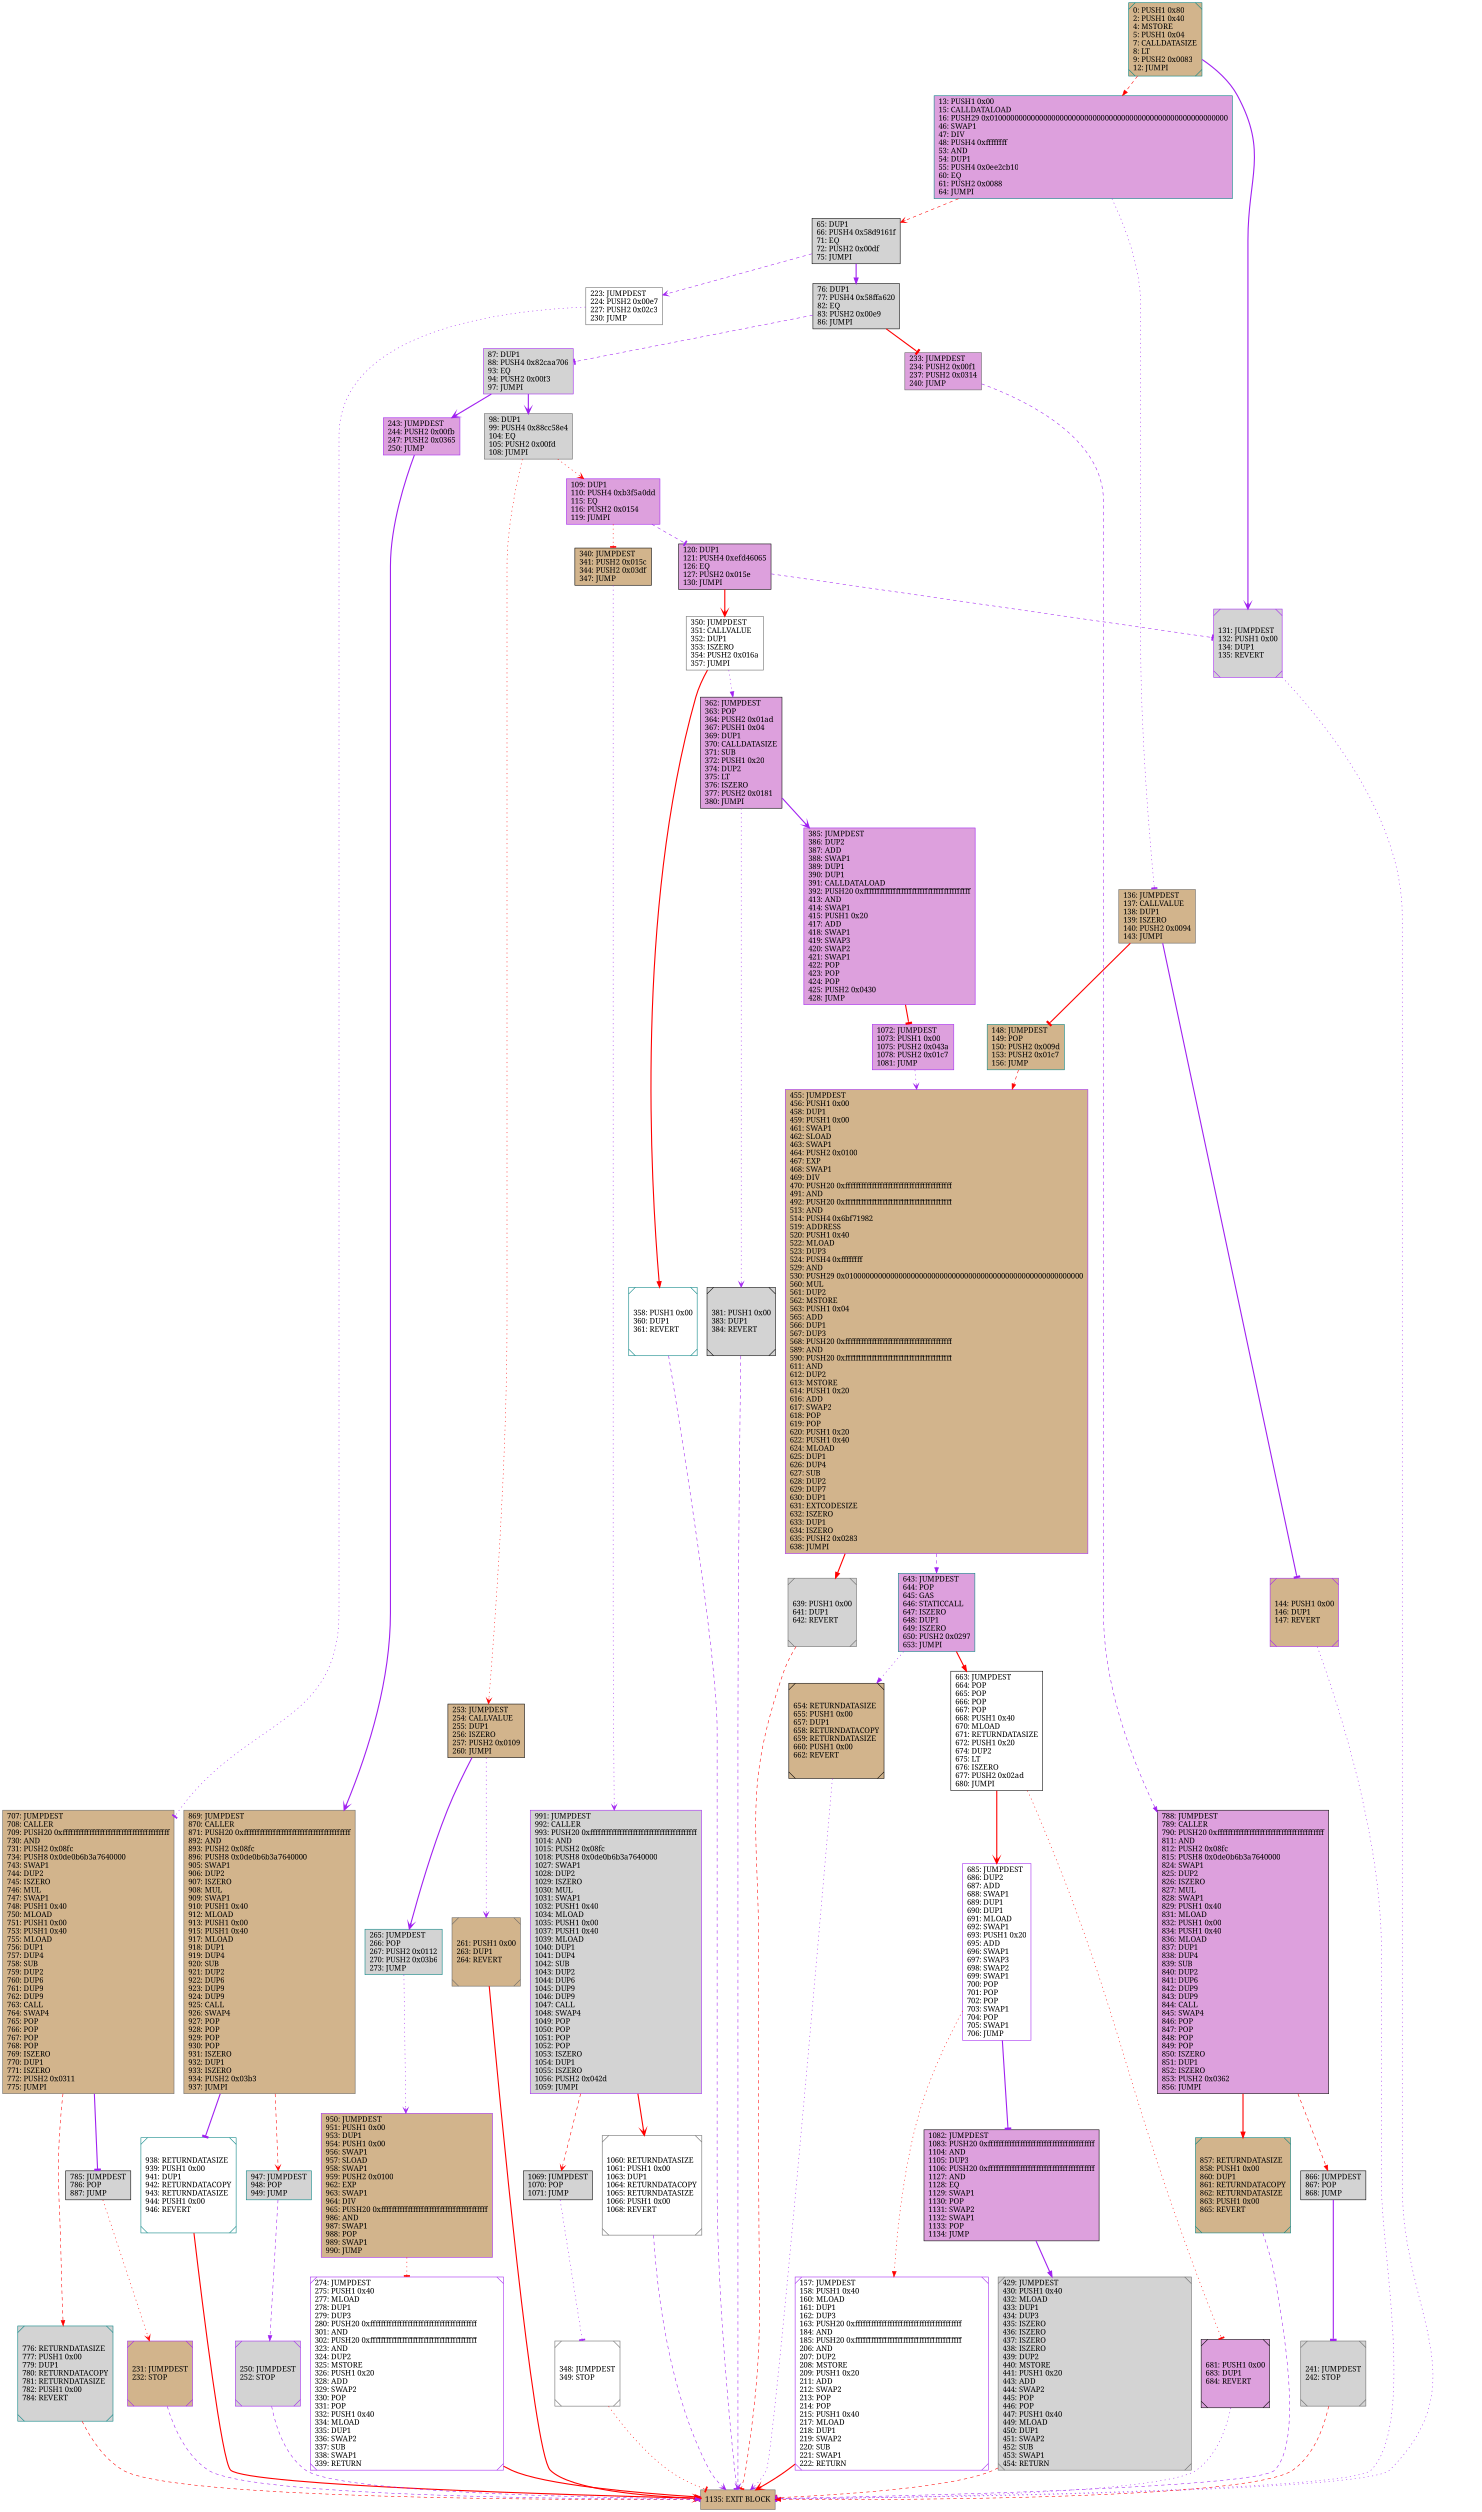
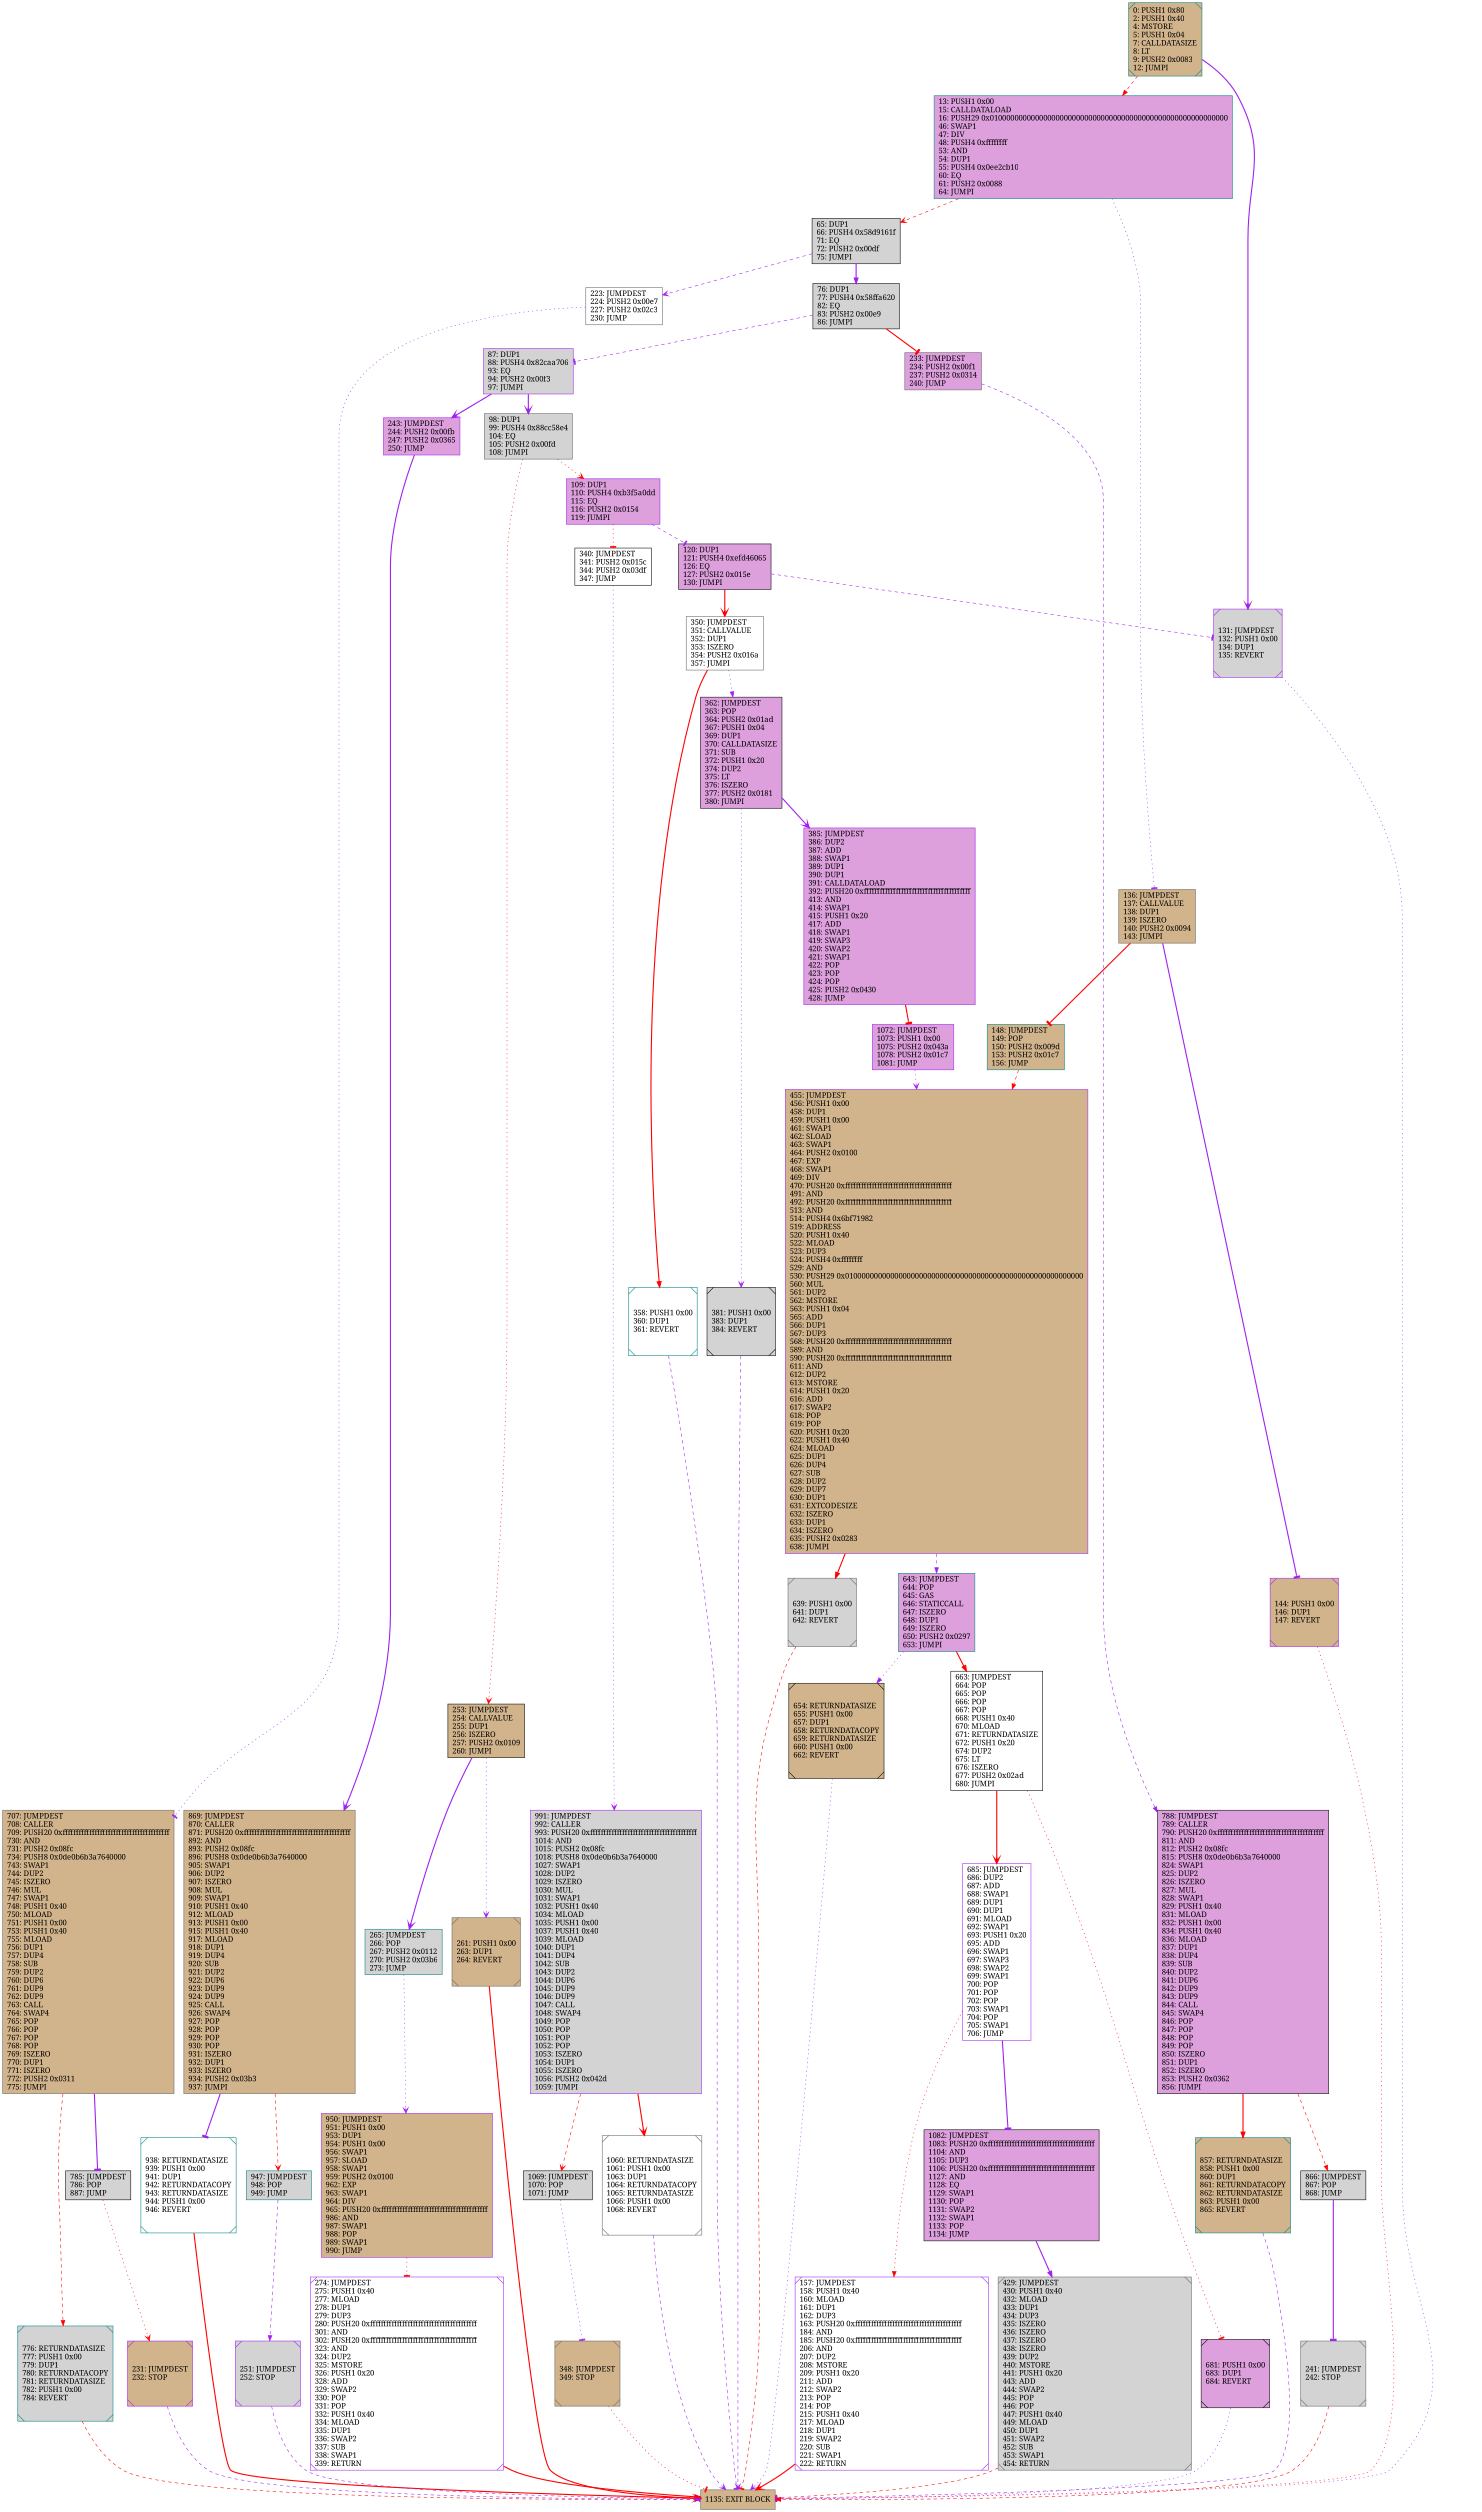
node "340: JUMPDEST 341: PUSH2 0x015c 344: PUSH2 0x03df 347: JUMP": fillcolor tan -> white
edge "144: PUSH1 0x00 146: DUP1 147: REVERT" -> "1135: EXIT BLOCK": color purple -> red
node "250: JUMPDEST 252: STOP": label "250: JUMPDEST 252: STOP" -> "251: JUMPDEST 252: STOP"
node "348: JUMPDEST 349: STOP": fillcolor white -> tan
